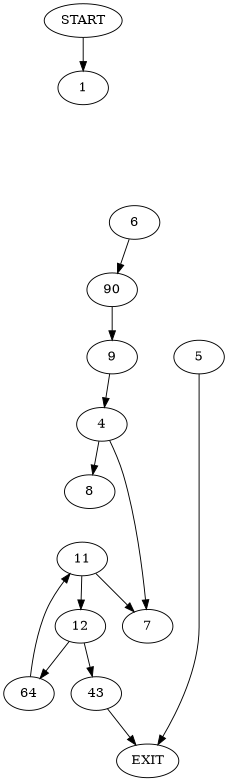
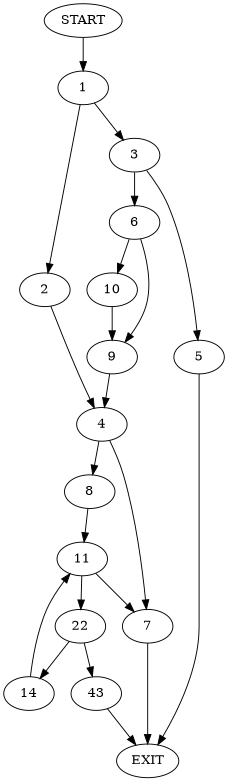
node "3": added
edge "6" -> "9": added
node "2": added
node "90": label "90" -> "10"
edge "8" -> "11": added
node "12": label "12" -> "22"
edge "7" -> "EXIT": added
node "64": label "64" -> "14"
